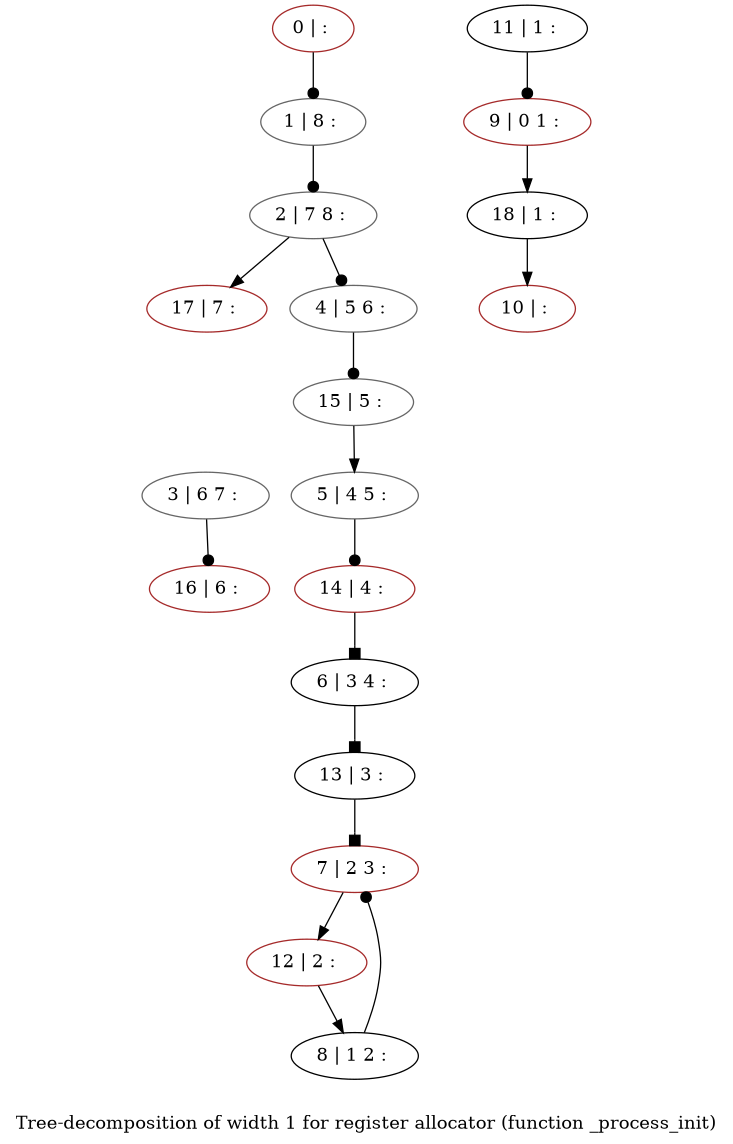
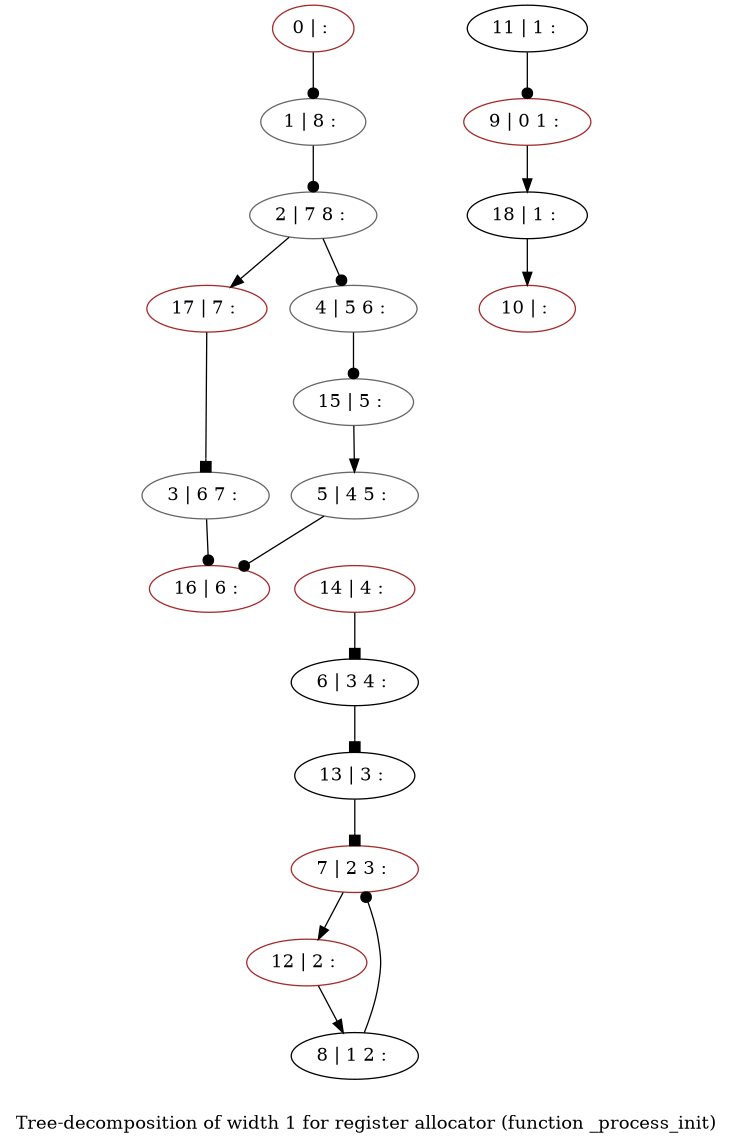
edge "17 | 7 :" -> "3 | 6 7 :": added
edge "5 | 4 5 :" -> "14 | 4 :": now "5 | 4 5 :" -> "16 | 6 :"
